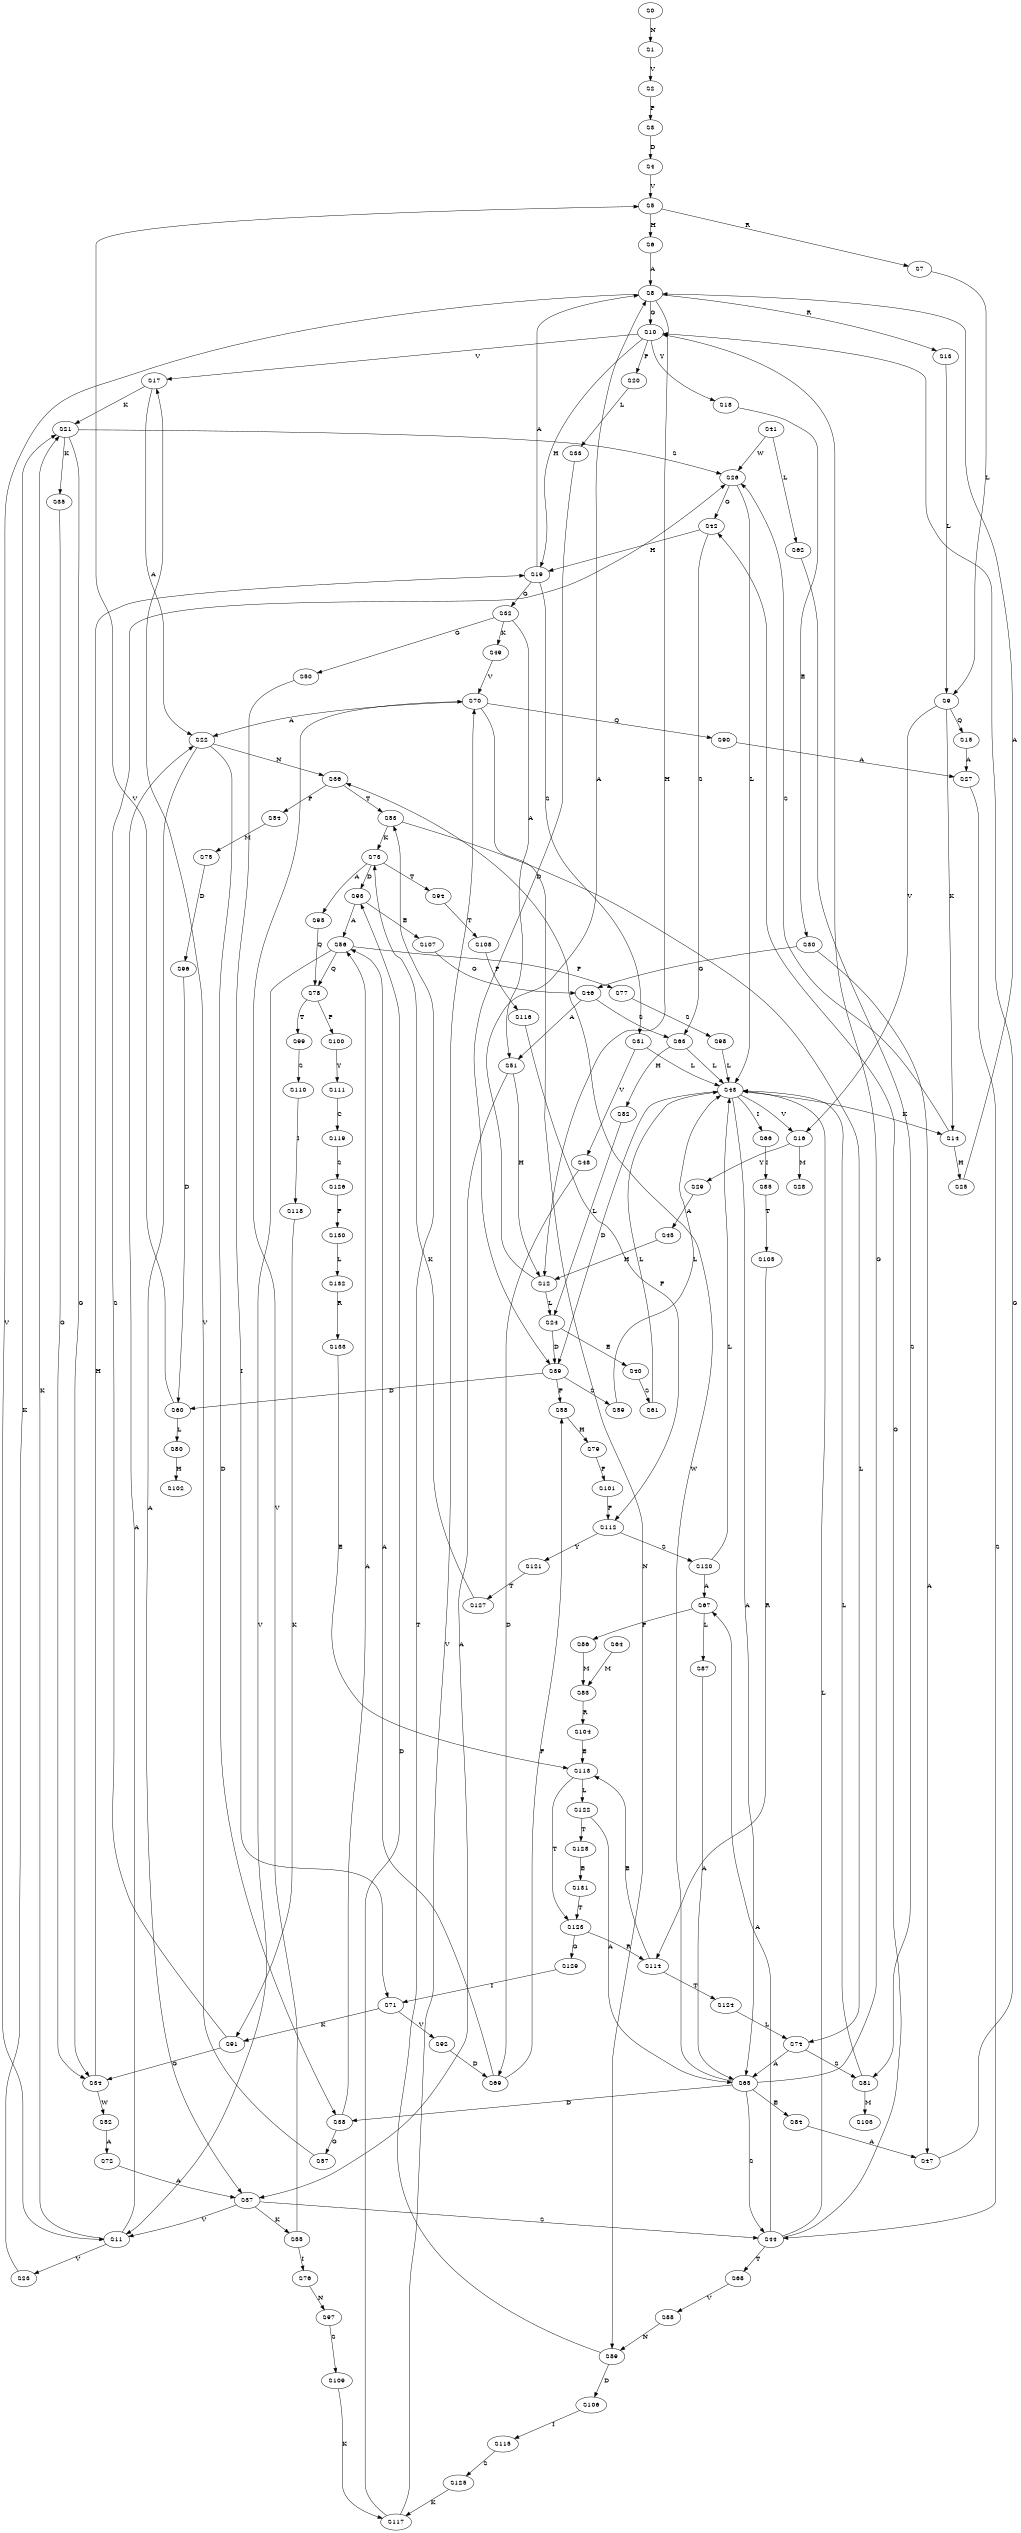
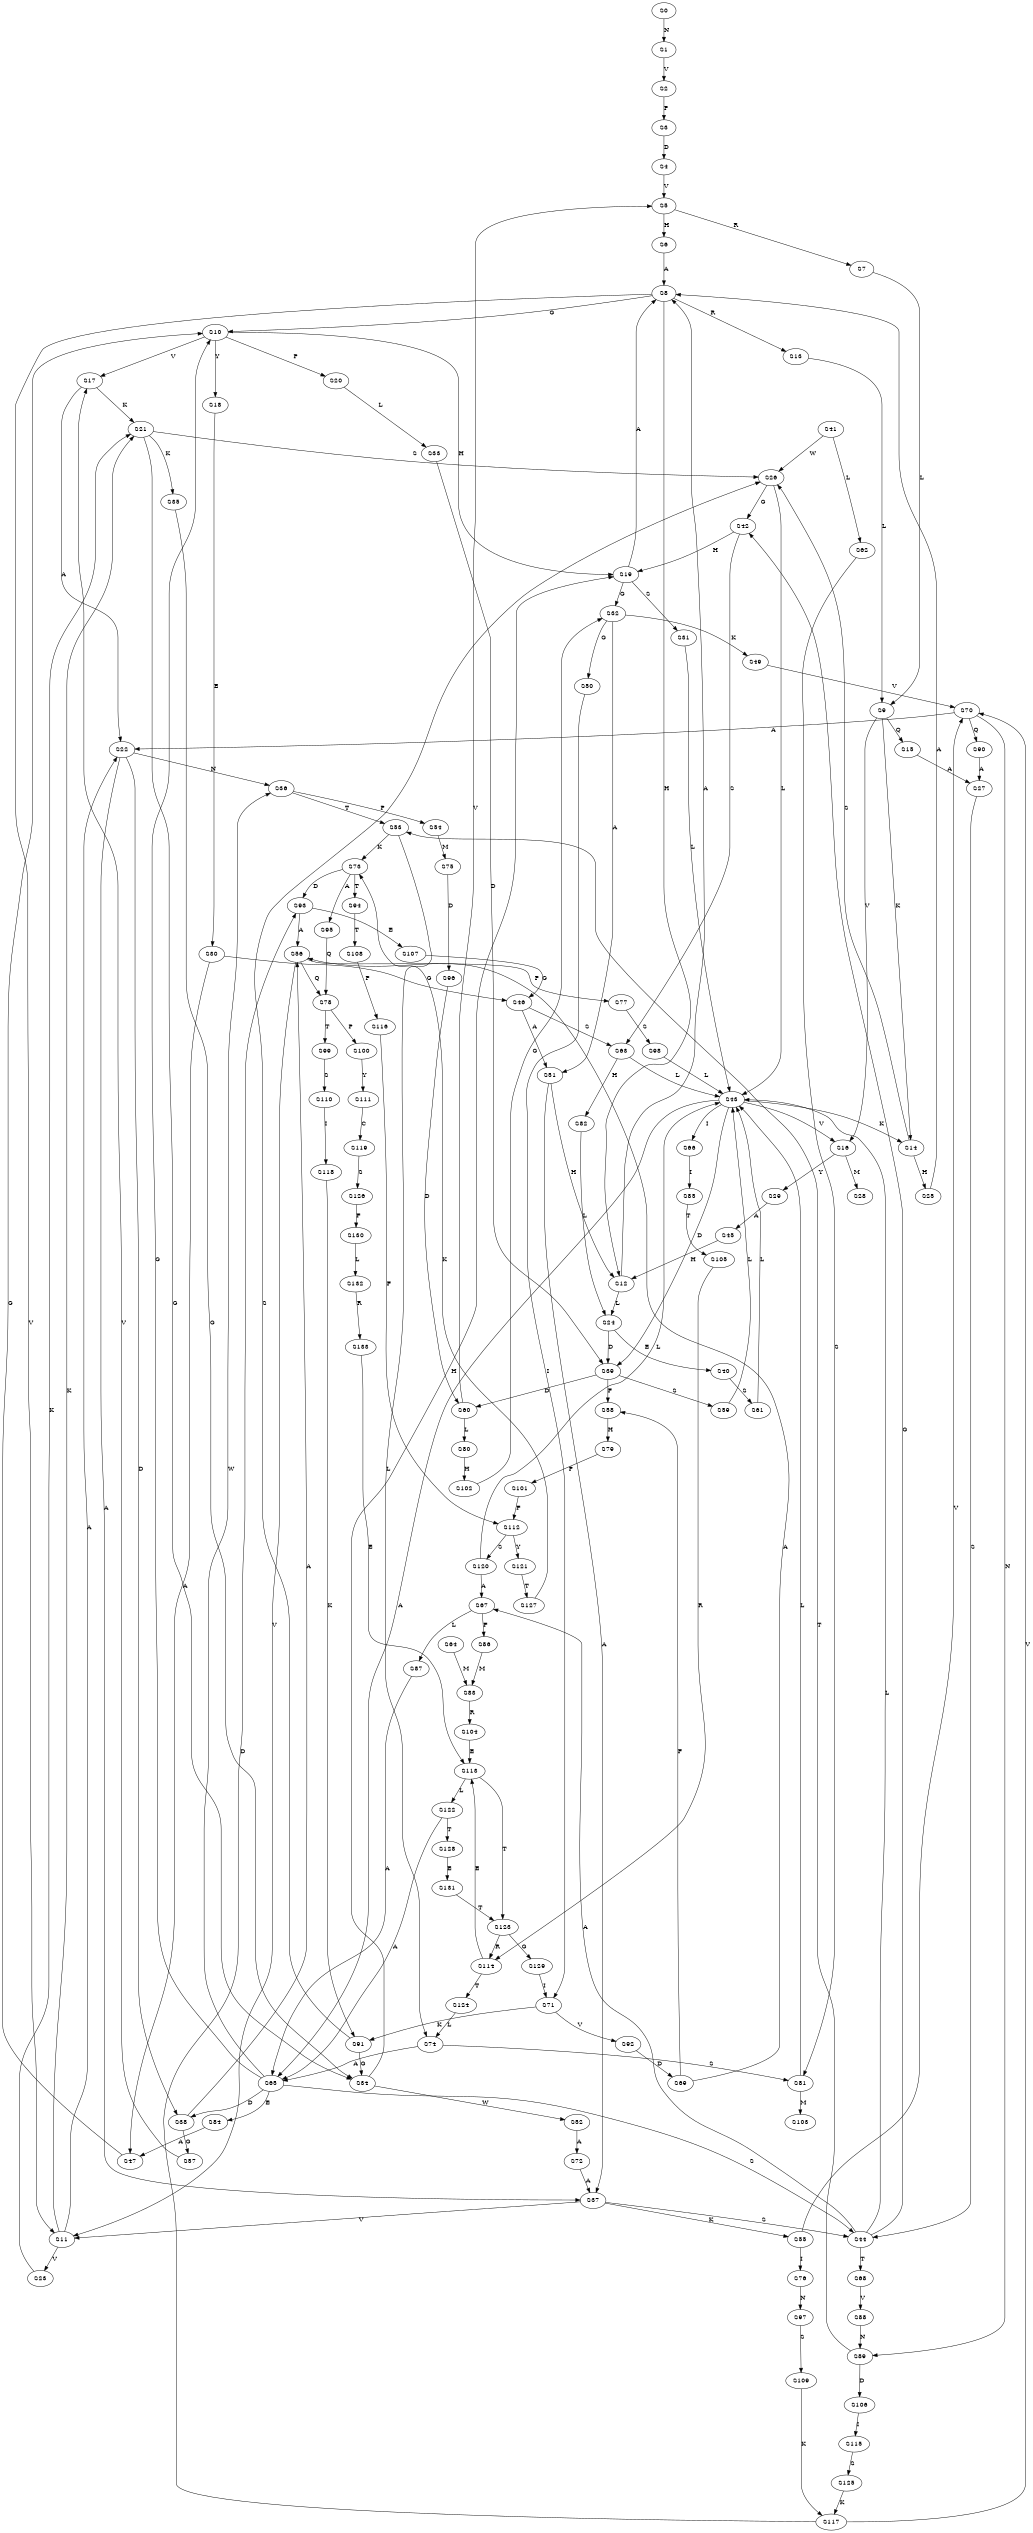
edge "S102" -> "S32": added, label "G"
node "S48": removed
